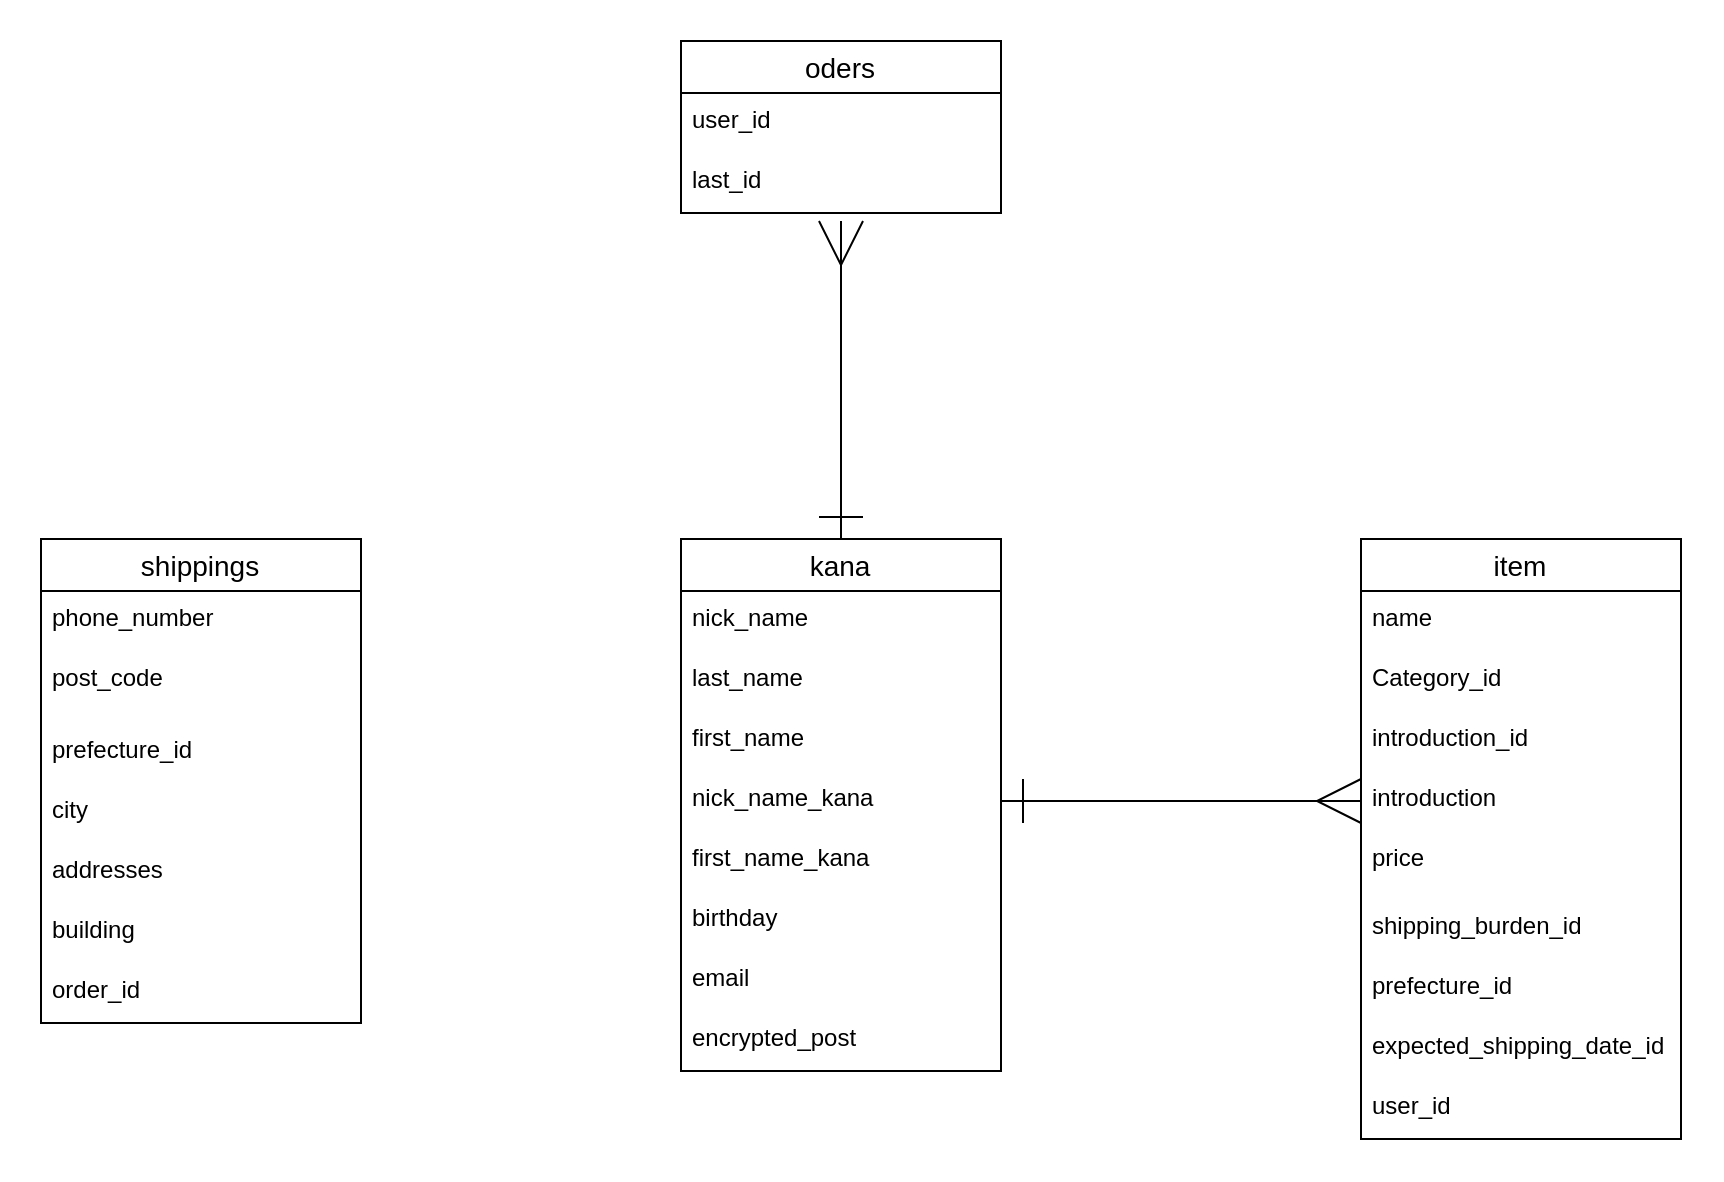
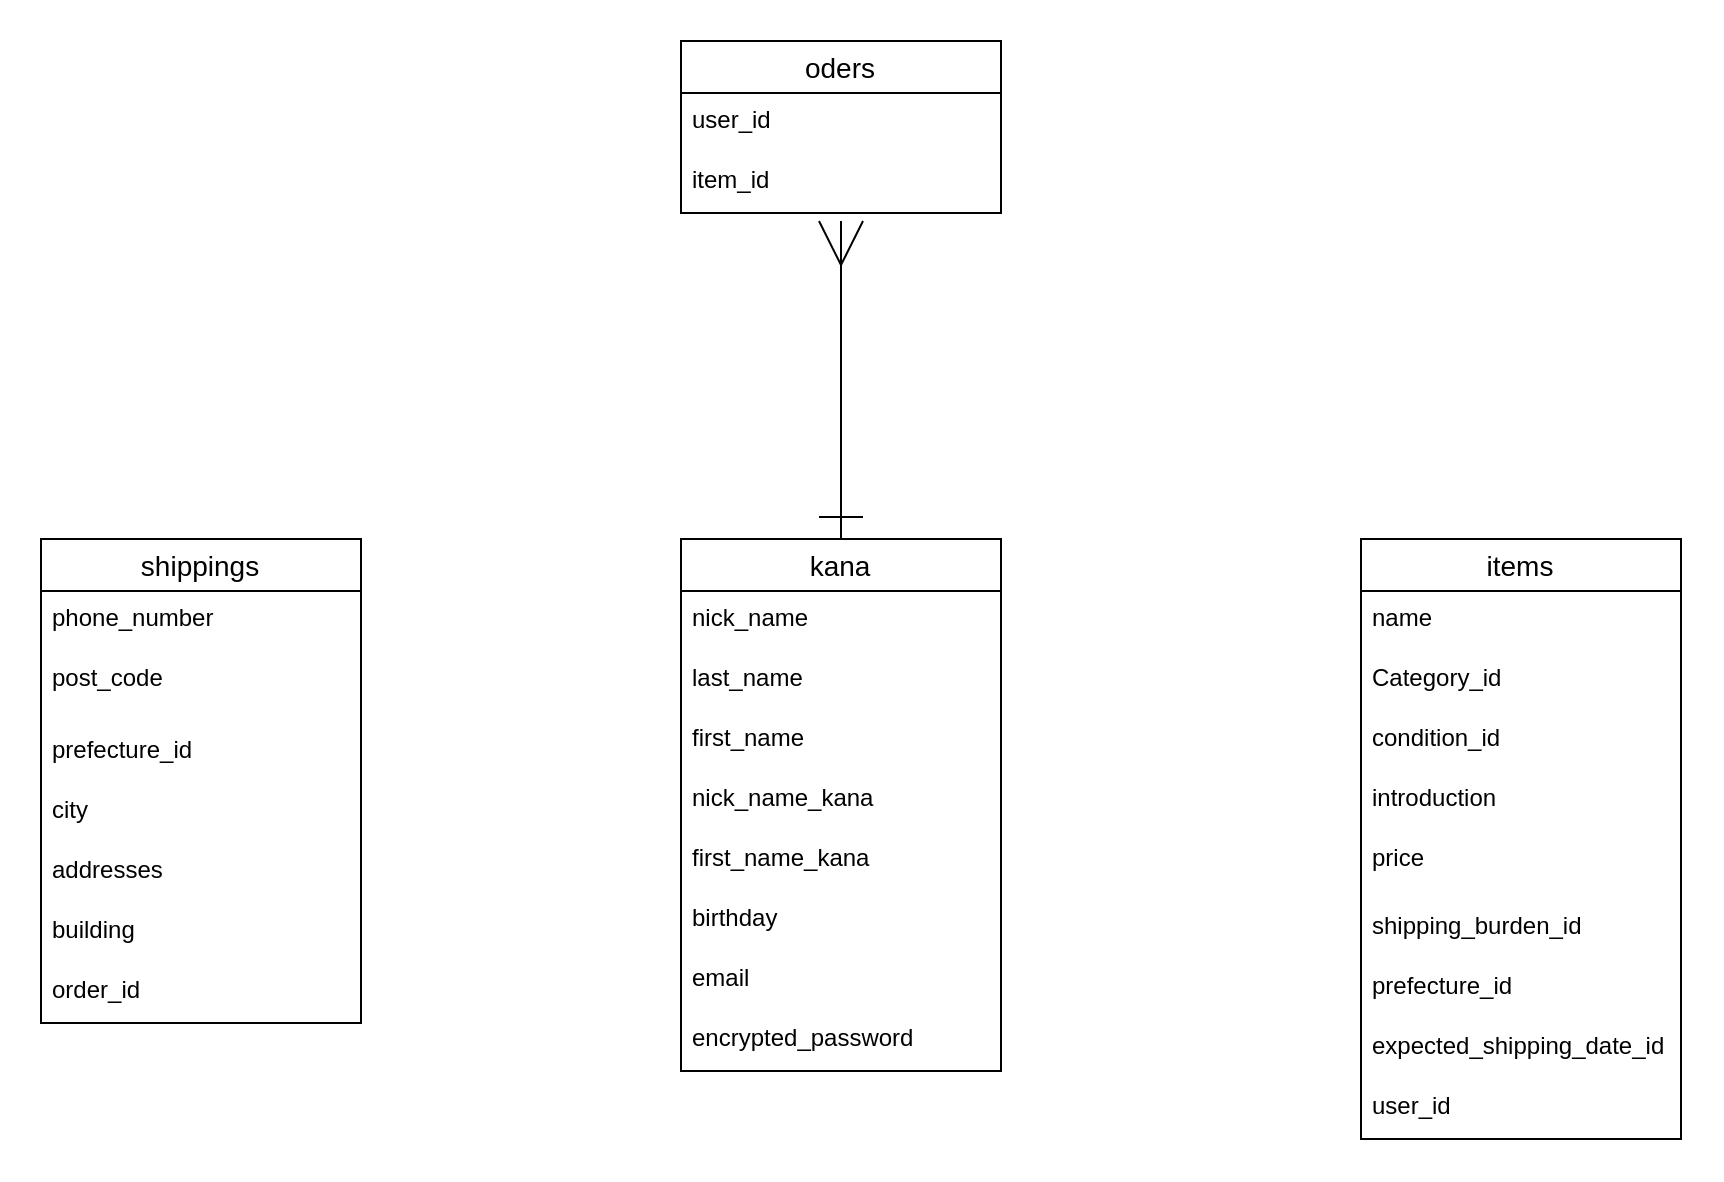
node "last_id": label "last_id" -> "item_id"
node "item": label "item" -> "items"
node "introduction_id": label "introduction_id" -> "condition_id"
edge "nick_name_kana" -- "introduction": removed
node "encrypted_post": label "encrypted_post" -> "encrypted_password"
